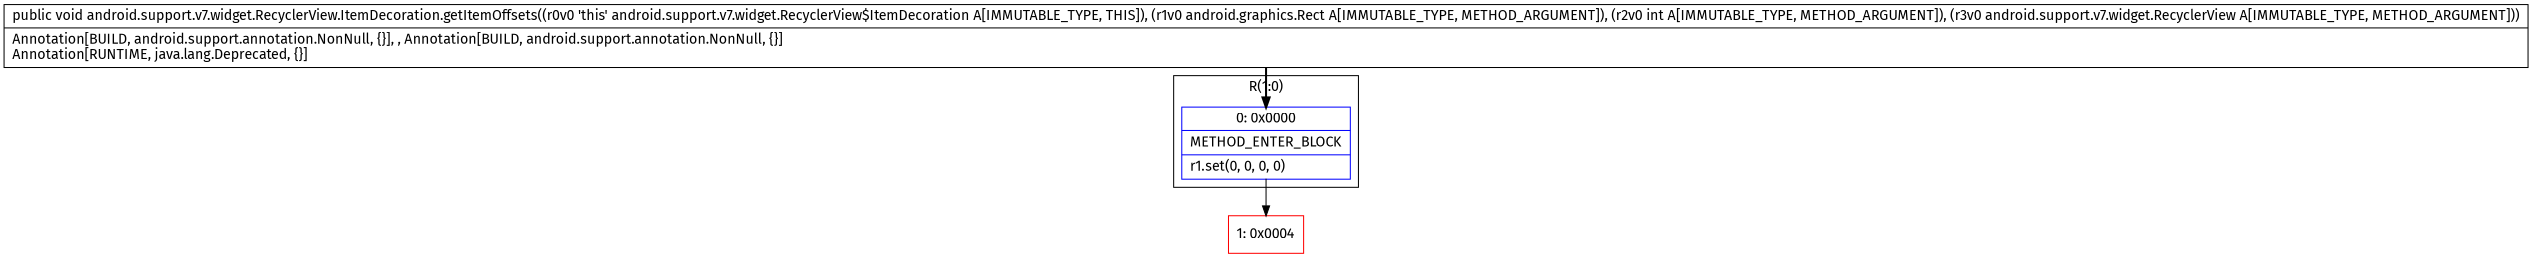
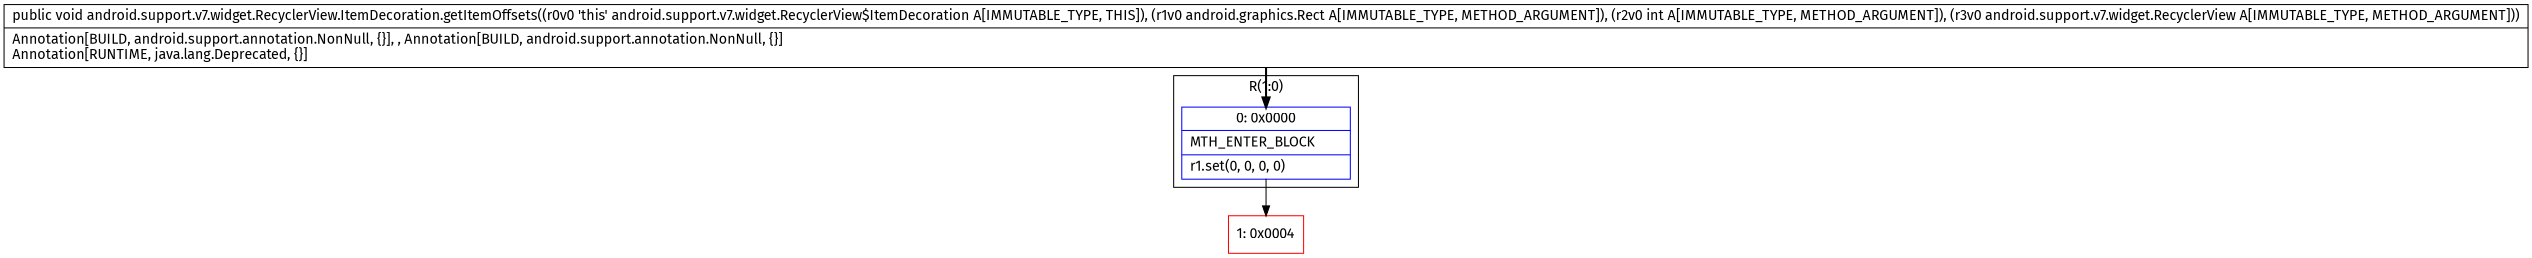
node "0: 0x0000": text "METHOD_ENTER_BLOCK" -> "MTH_ENTER_BLOCK"
